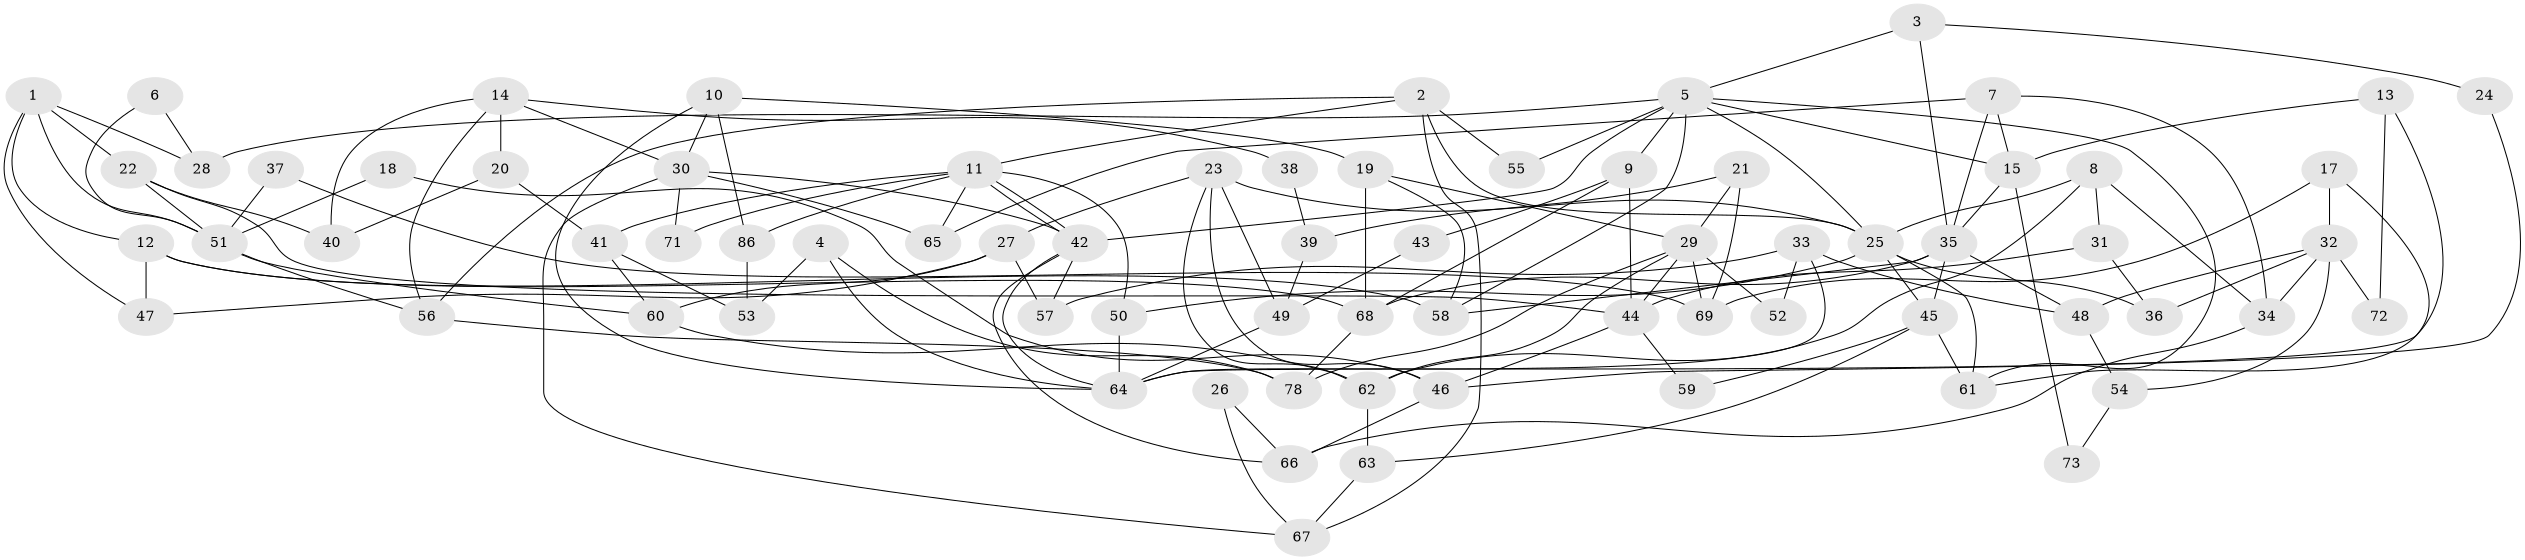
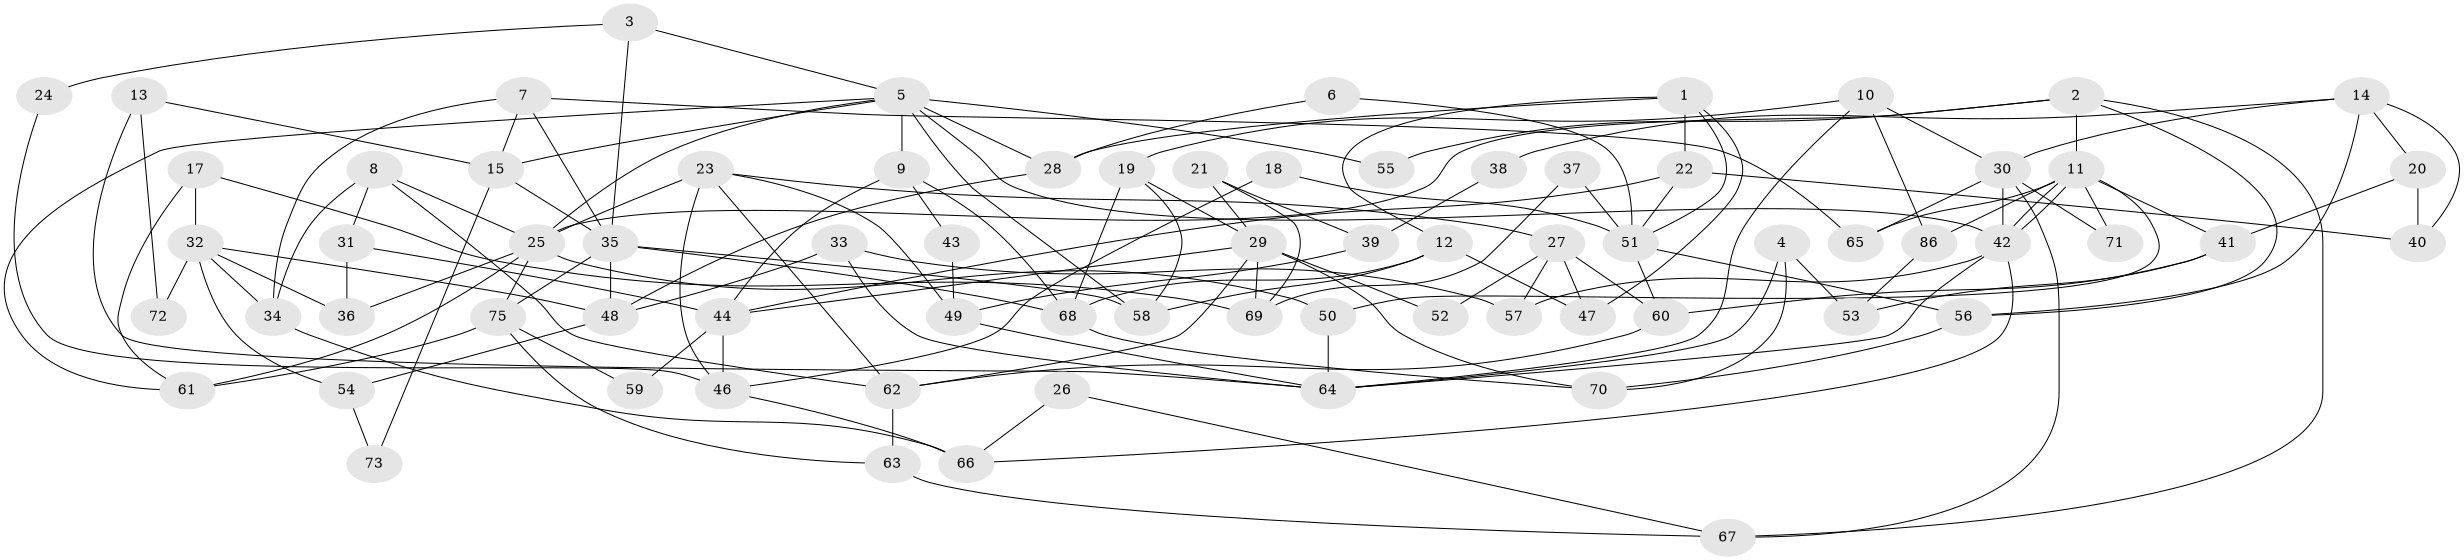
edge "28" -- "48": added
edge "33" -- "52": now "27" -- "52"
node "45": label "45" -> "75"
node "78": label "78" -> "70"
